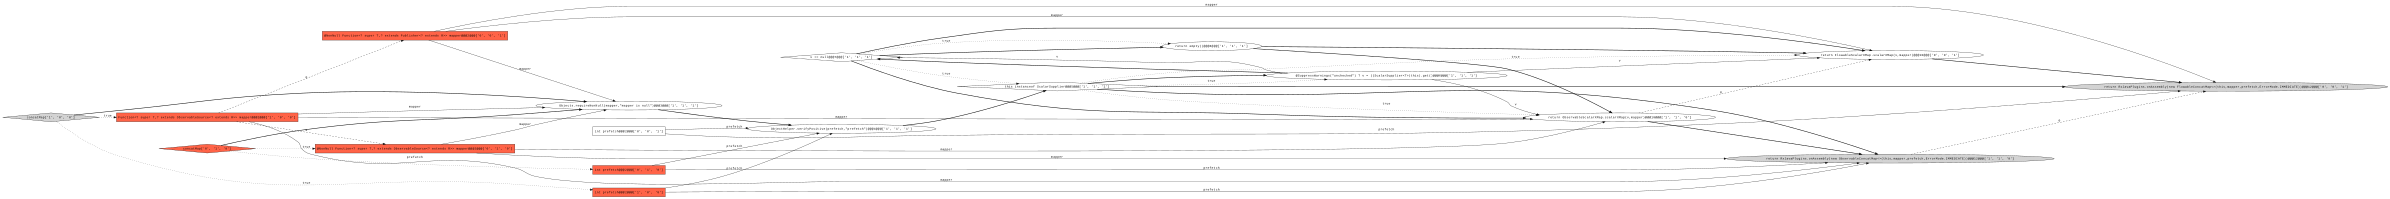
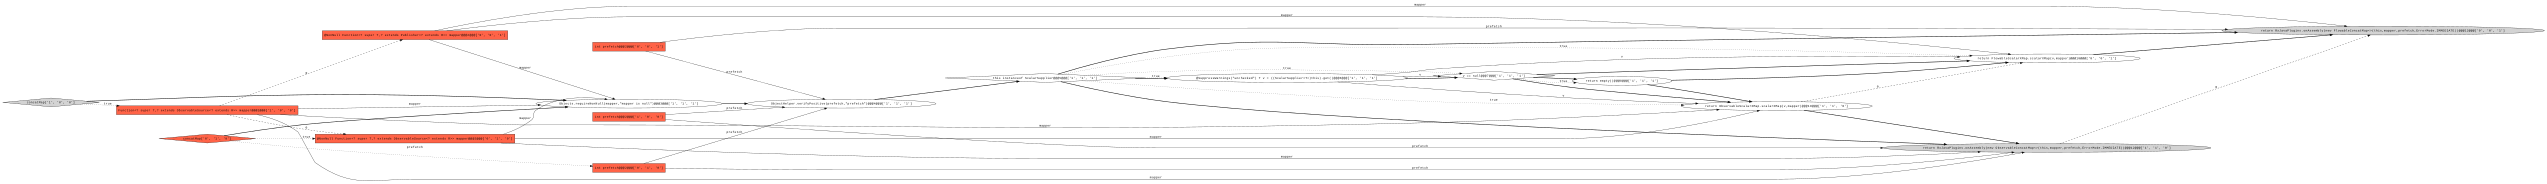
edge "v == null@@@7@@@['1', '1', '1']" -> "this instanceof ScalarSupplier@@@5@@@['1', '1', '1']": reversed
node "int prefetch@@@2@@@['0', '0', '1']": fillcolor white -> tomato
edge "concatMap['1', '0', '0']" -> "int prefetch@@@2@@@['1', '0', '0']": removed, label "true"
